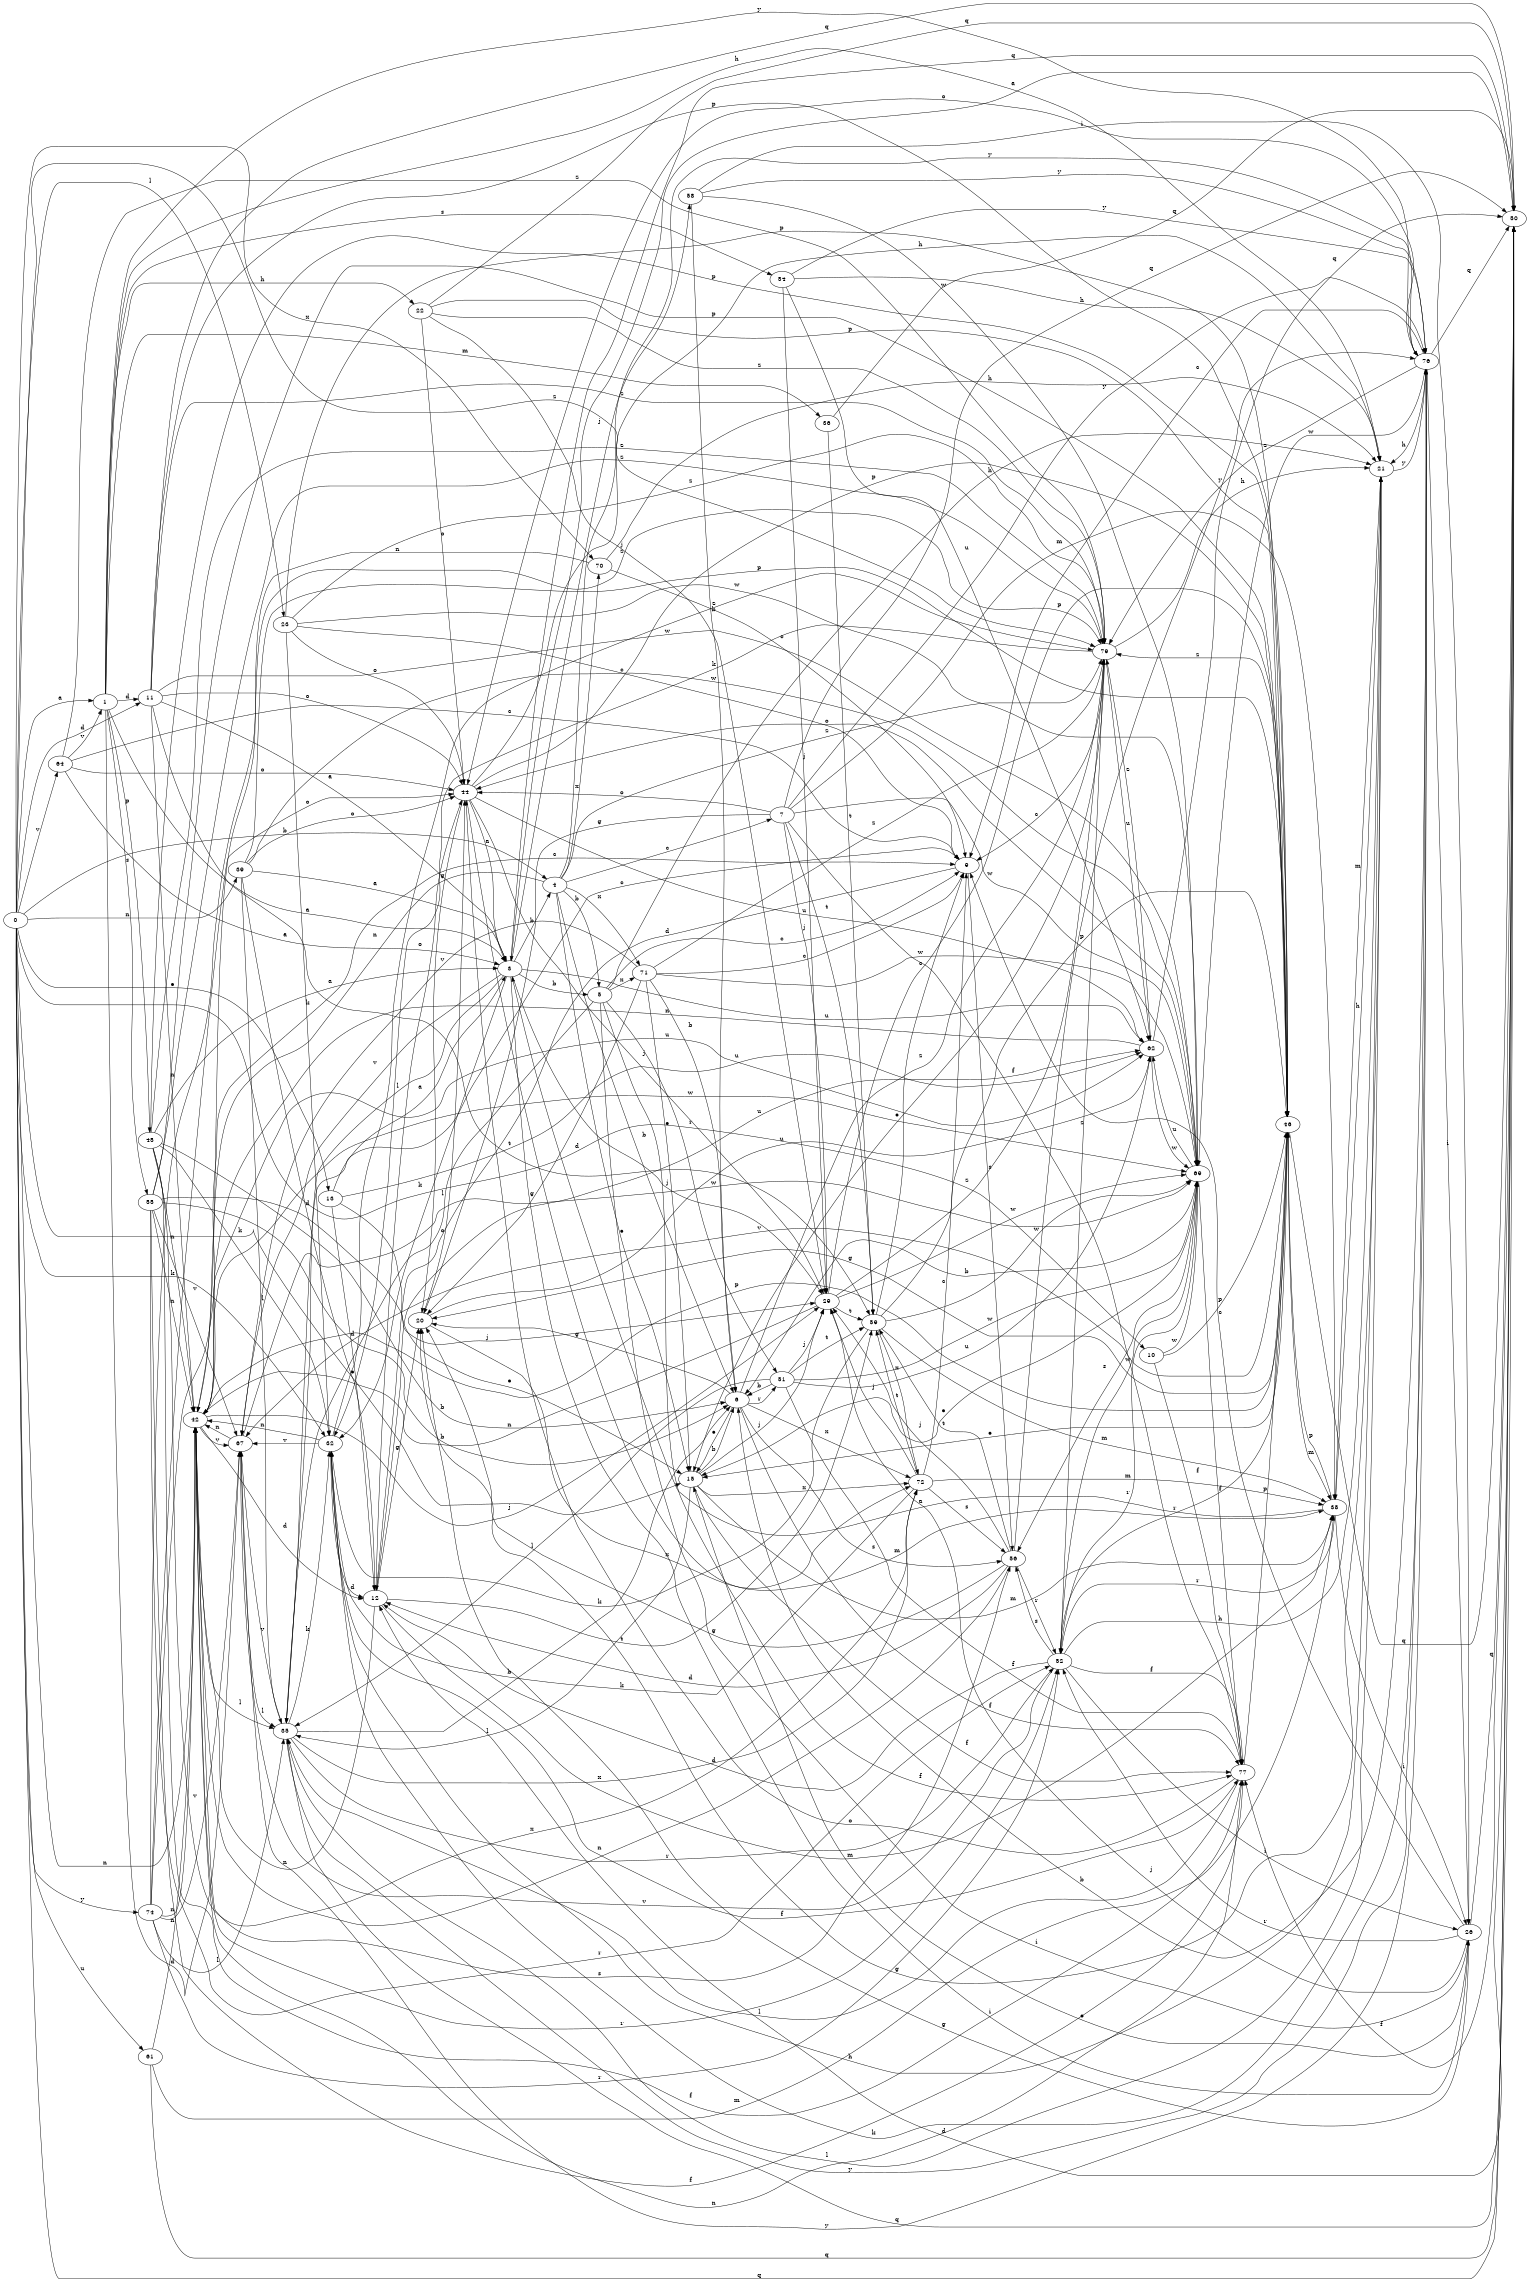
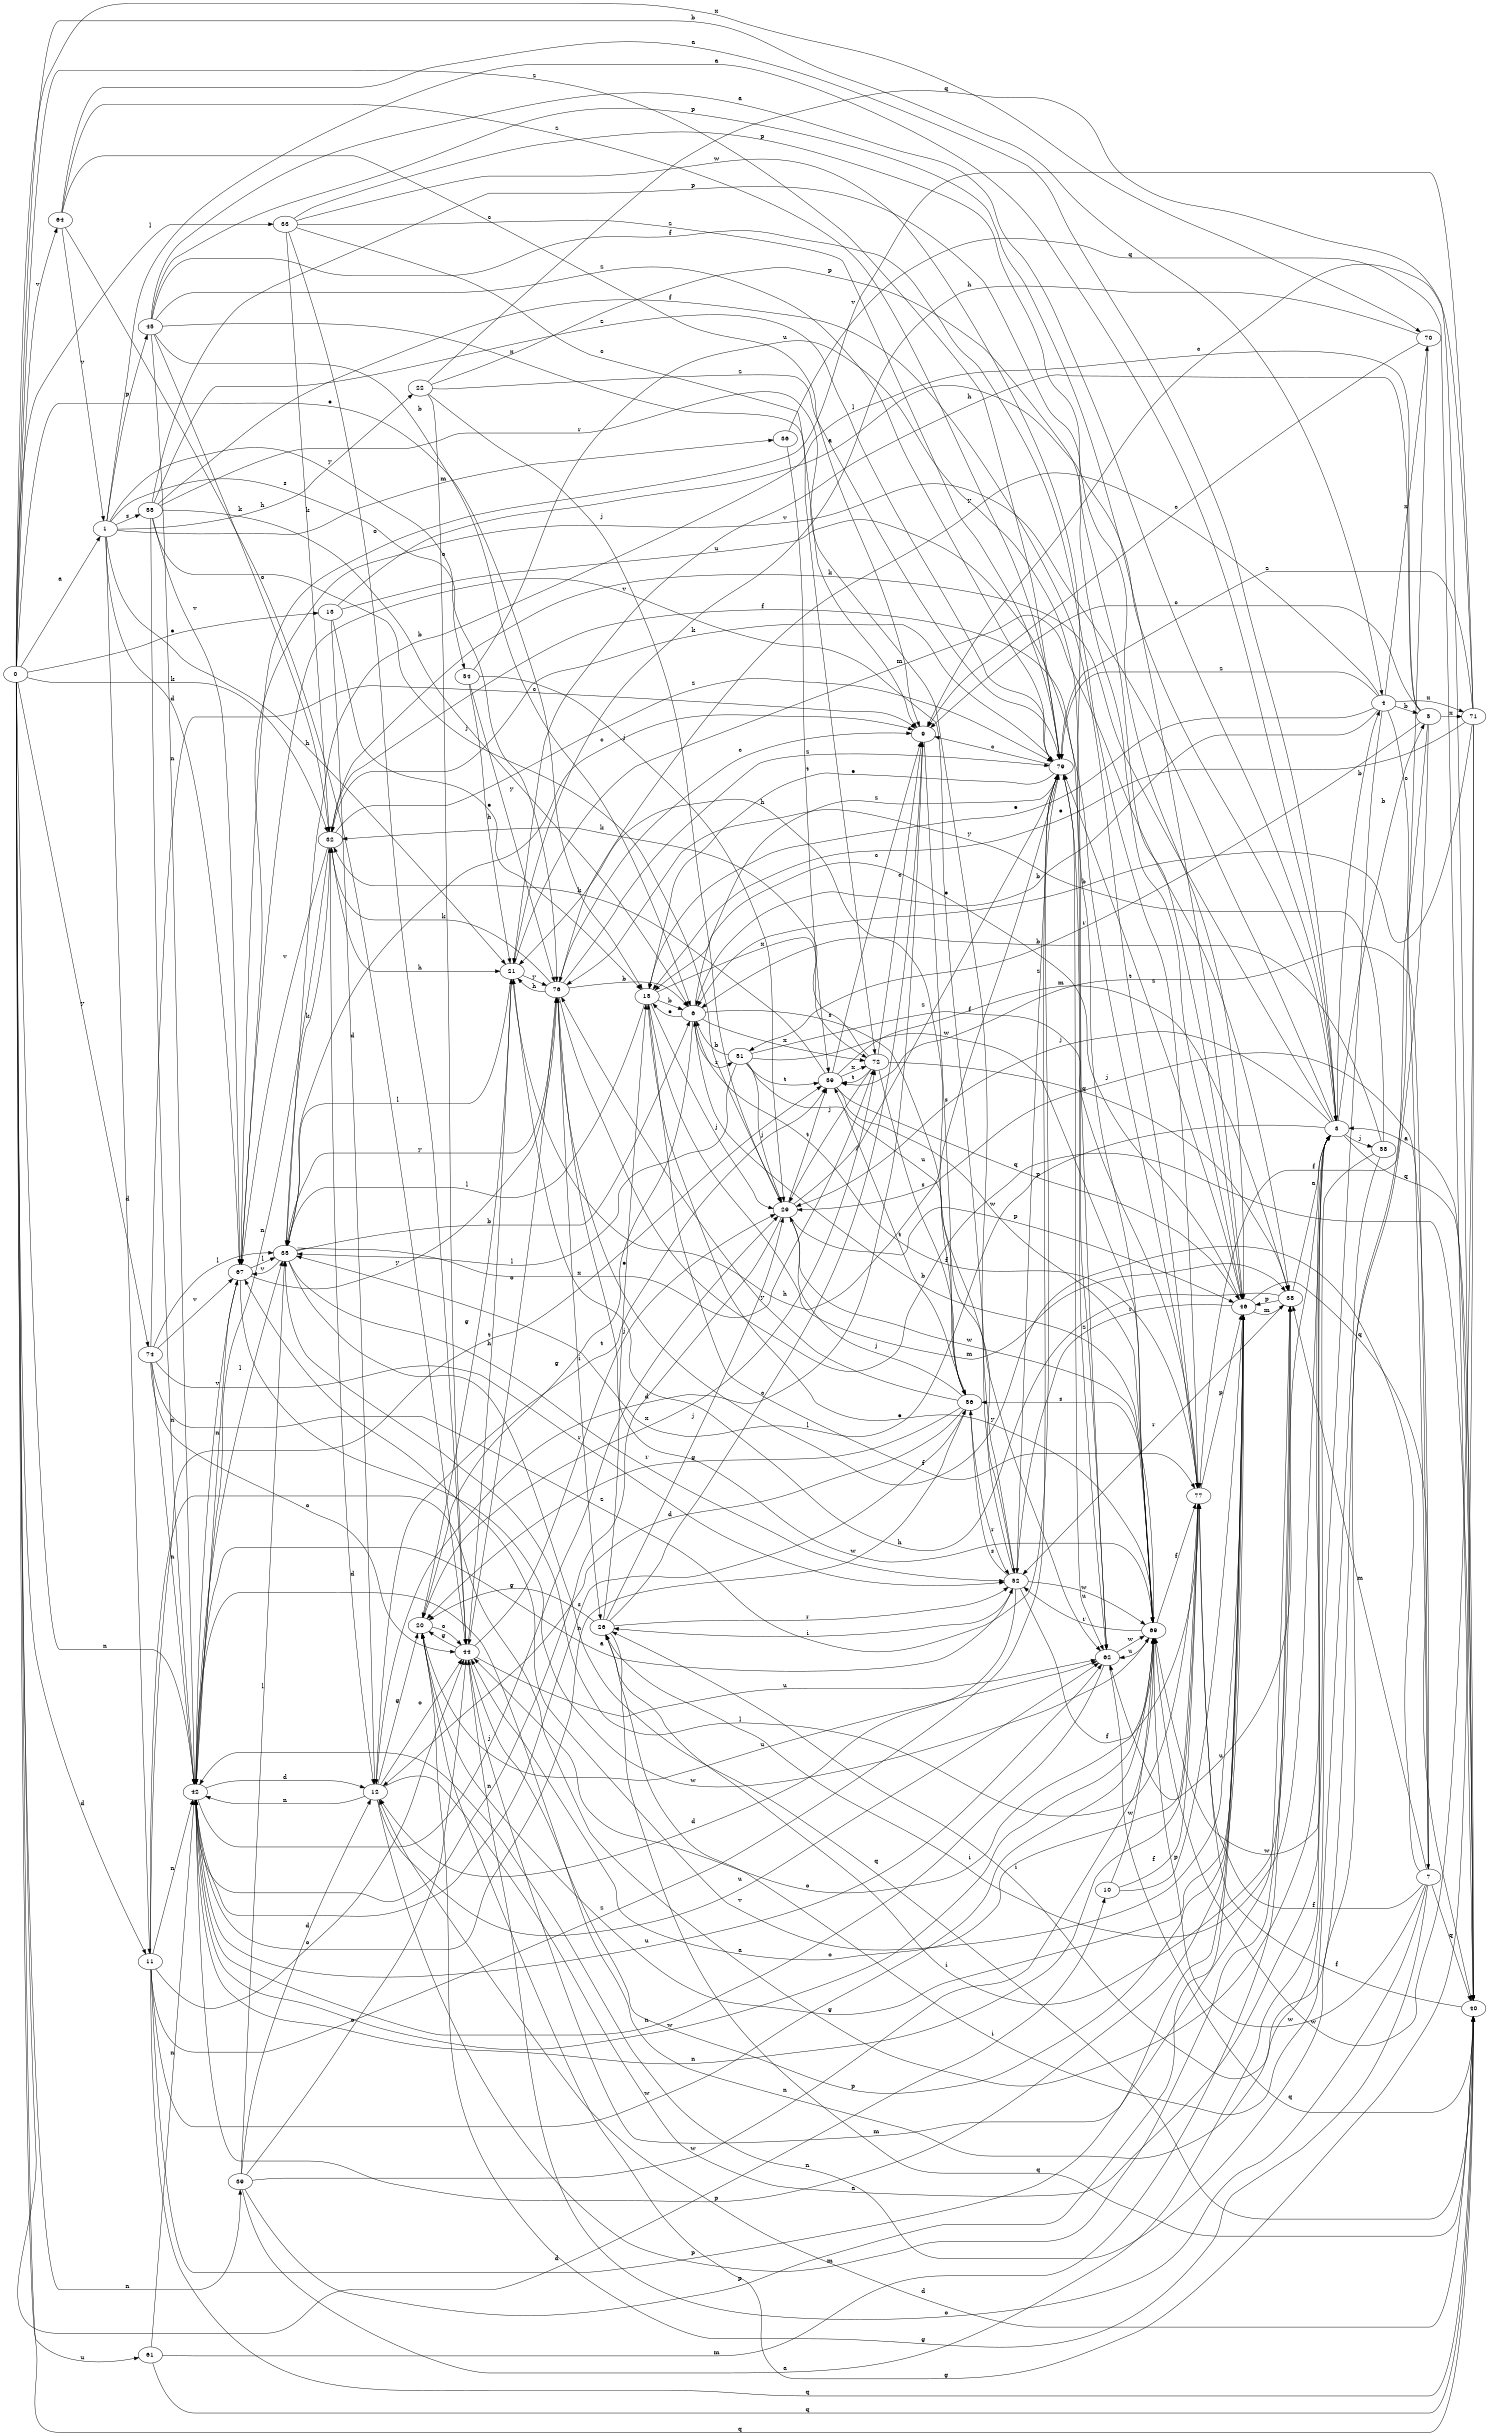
node "50": label "50" -> "40"
node "23": label "23" -> "33"
edge "44" -> "3": now "12" -> "3"
edge "72" -> "38": label "m" -> "q"
edge "42" -> "52": label "r" -> "a"
